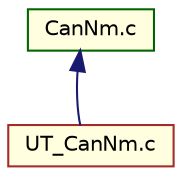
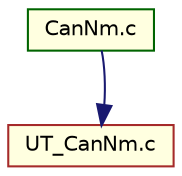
edge "UT_CanNm.c" -> "CanNm.c": reversed
